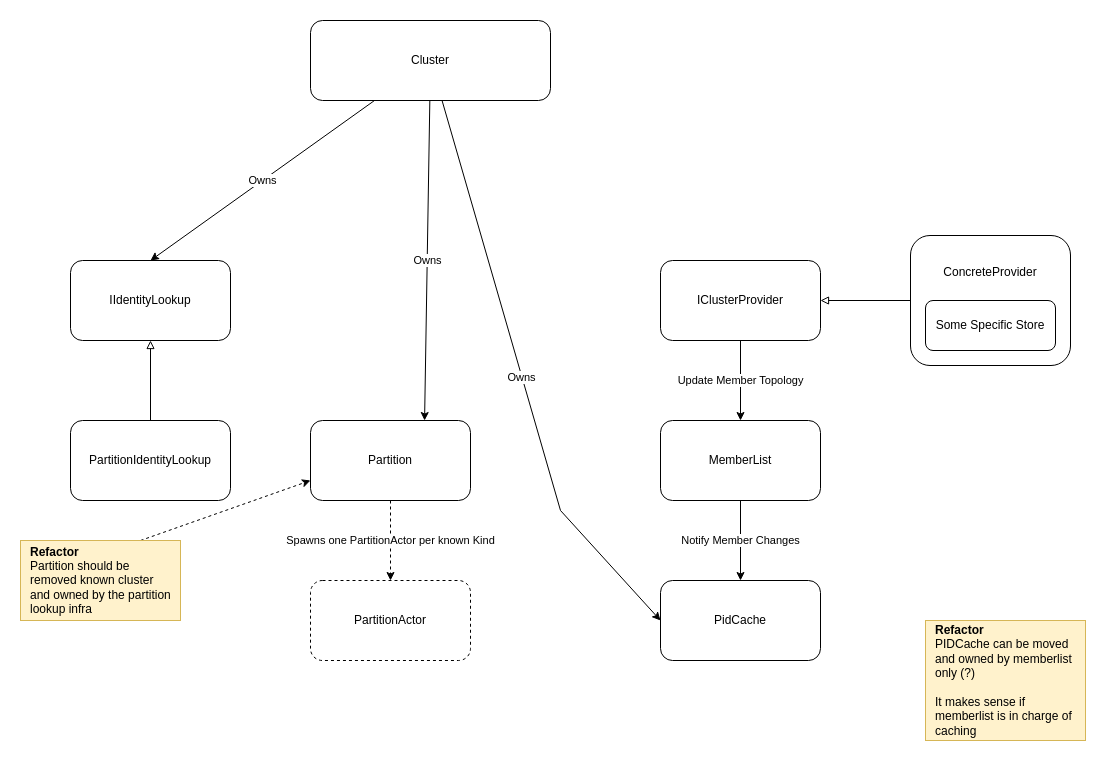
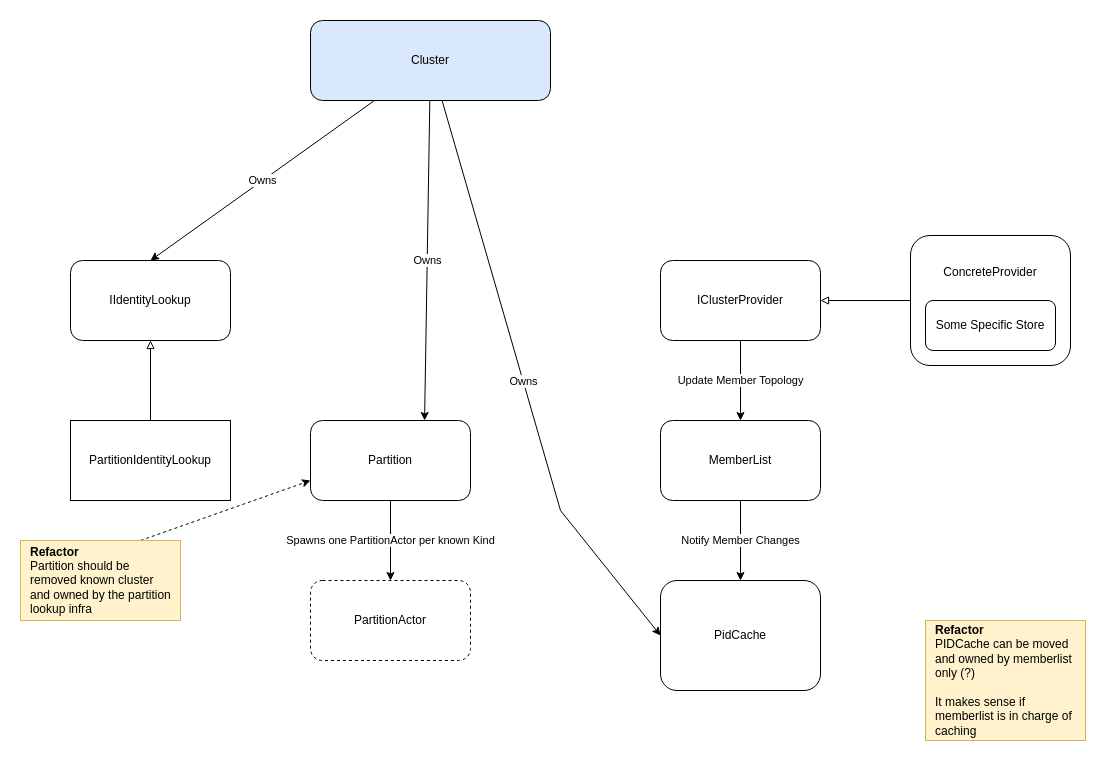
node "Cluster": fillcolor #ffffff -> #dae8fc
node "PartitionIdentityLookup": shape rounded rectangle -> rectangle
edge "Partition" -> "PartitionActor": style dashed -> solid
node "PidCache": size 160x80 -> 160x110
